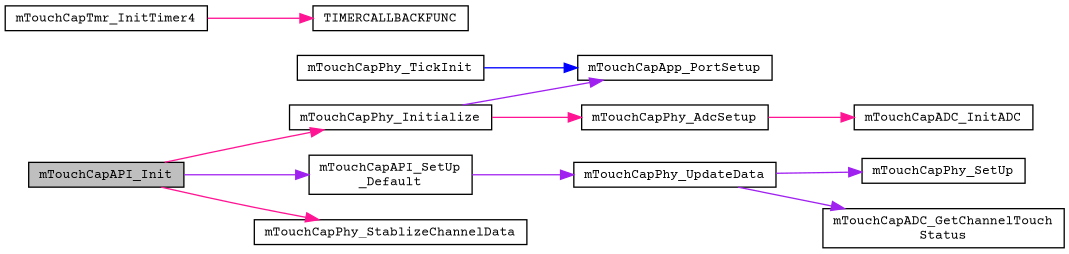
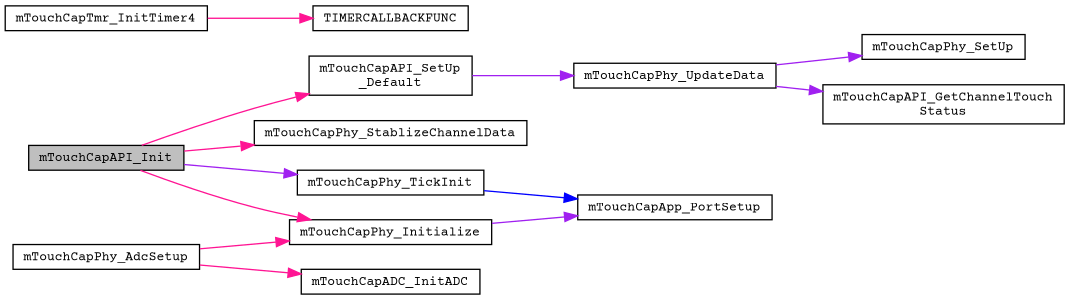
edge "mTouchCapPhy_Initialize" -> "mTouchCapPhy_AdcSetup": reversed
edge "mTouchCapAPI_Init" -> "mTouchCapPhy_TickInit": added
edge "mTouchCapAPI_Init" -> "mTouchCapAPI_SetUp _Default": color purple -> deeppink
node "mTouchCapADC_GetChannelTouch Status": label "mTouchCapADC_GetChannelTouch Status" -> "mTouchCapAPI_GetChannelTouch Status"
